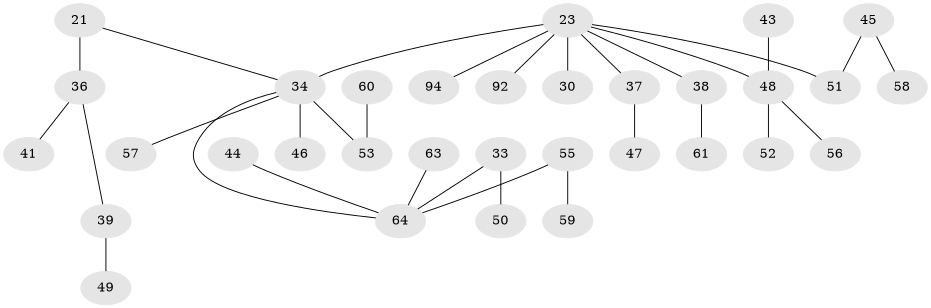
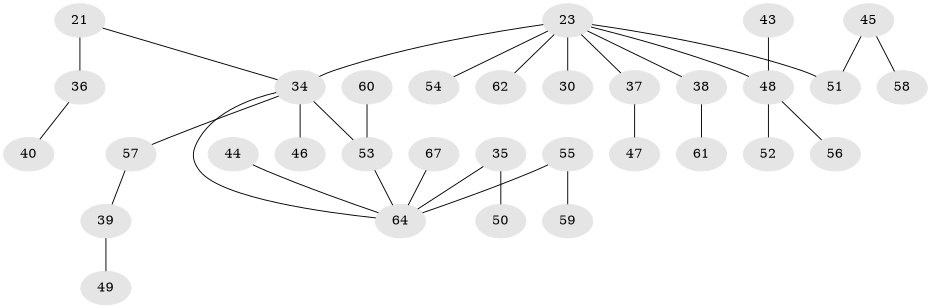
node "94": label "94" -> "54"
node "92": label "92" -> "62"
node "41": label "41" -> "40"
edge "36" -- "39": now "57" -- "39"
node "63": label "63" -> "67"
node "33": label "33" -> "35"
edge "53" -- "64": added
